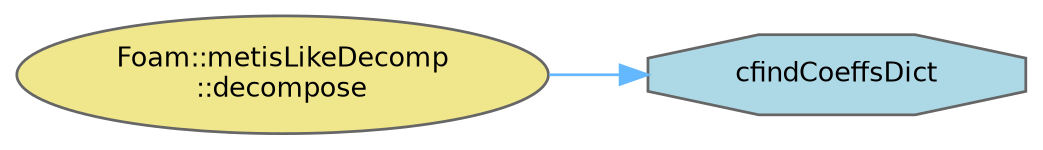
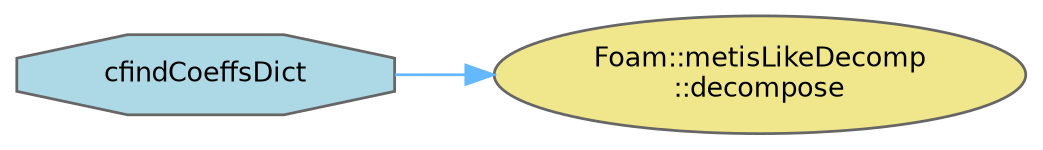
edge "Foam::metisLikeDecomp ::decompose" -> "cfindCoeffsDict": reversed
